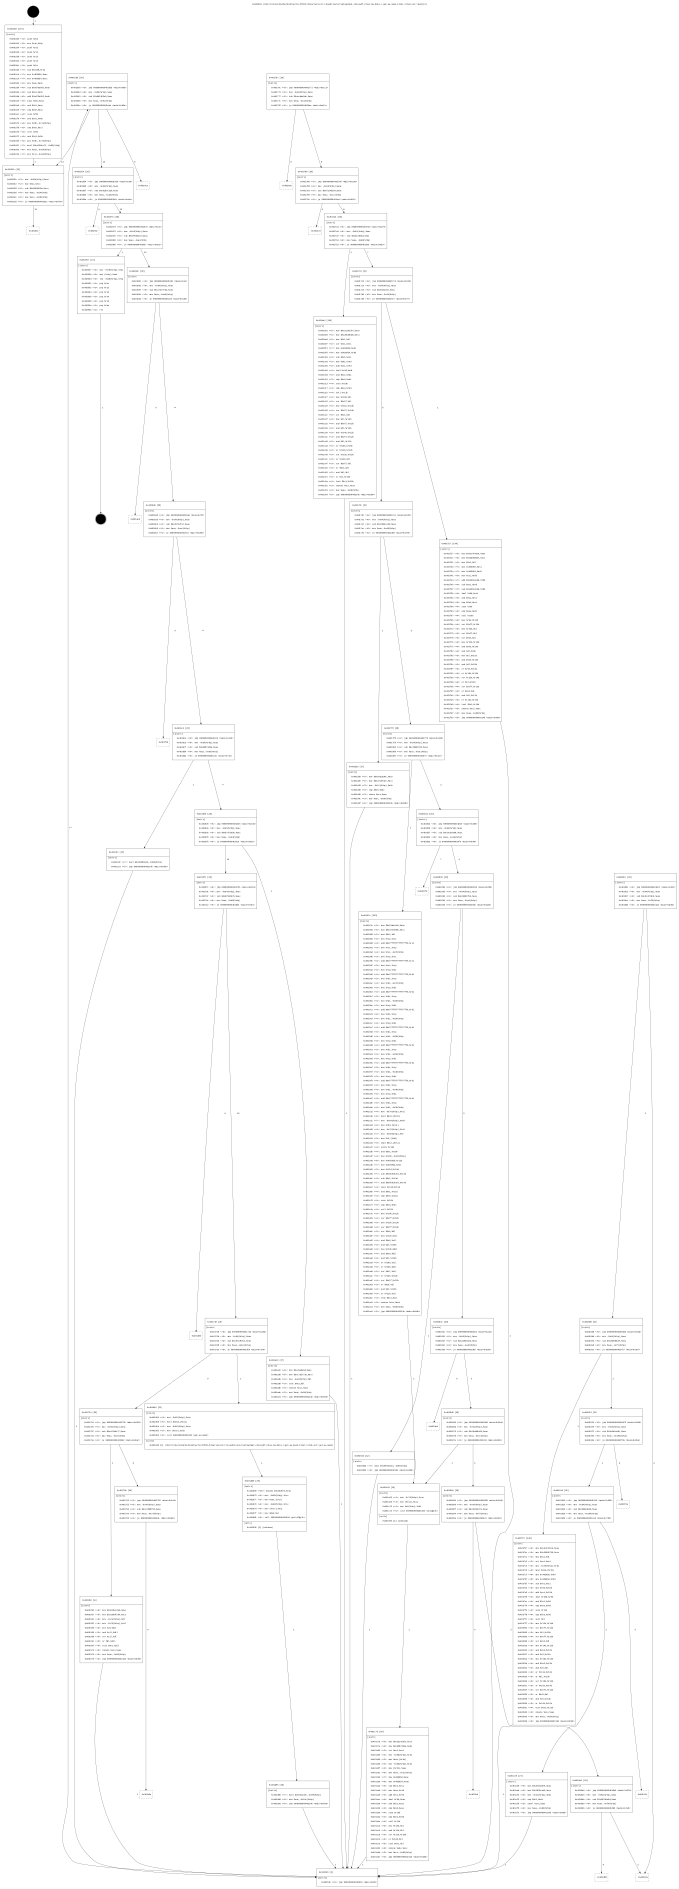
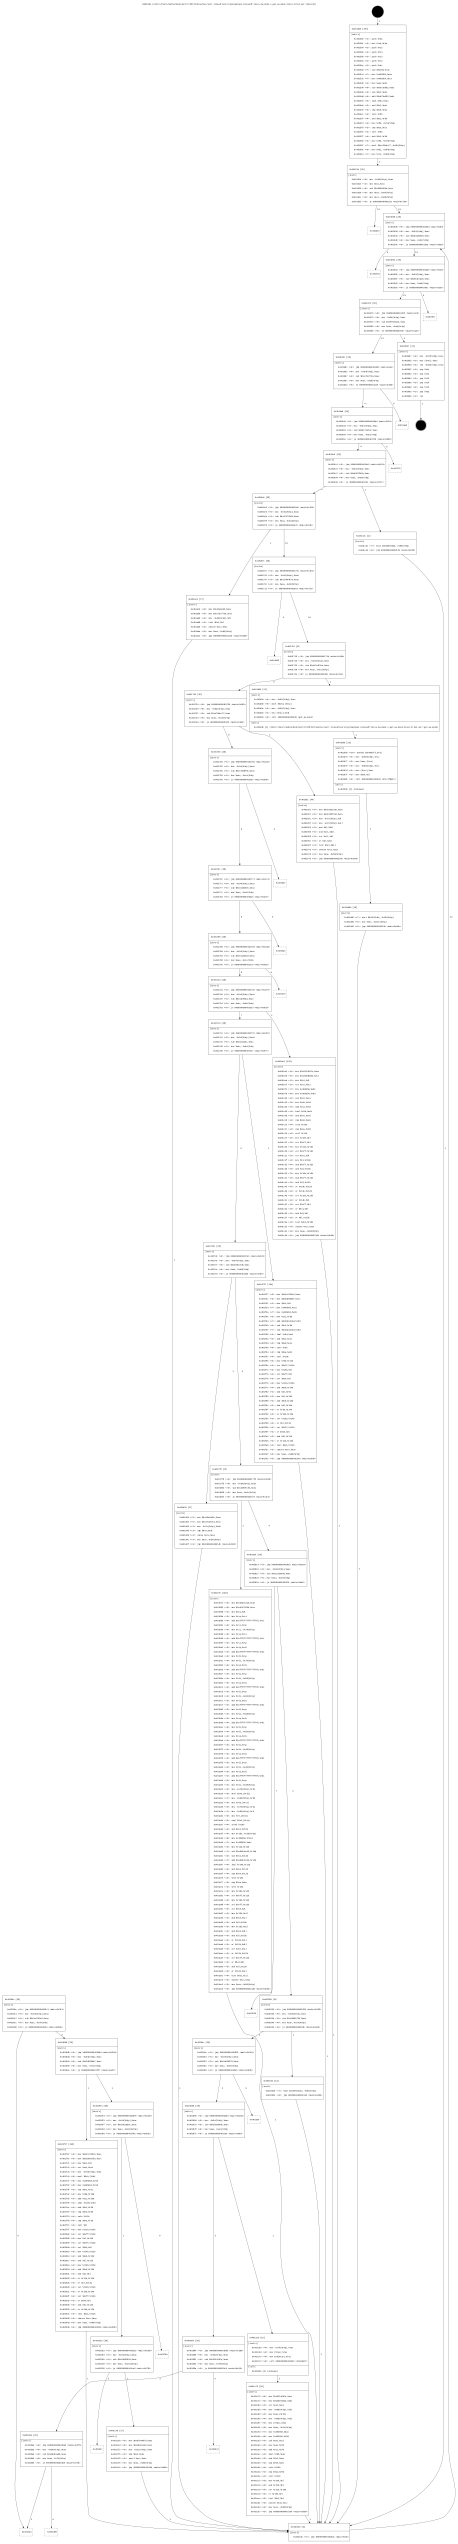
edge "0x401638 [28]" -> "0x40161b [29]": reversed
edge "0x401750 [28]" -> "0x40176c [28]": added, label "8"
edge "0x40197e [333]" -> "0x401c69 [16]": now "0x40197e [333]" -> "0x40214b [5]"
